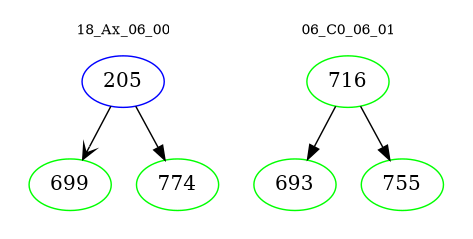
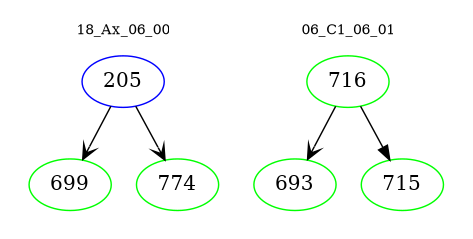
cluster "06_C0_06_01": label "06_C0_06_01" -> "06_C1_06_01"
edge "716" -> "693": arrowhead normal -> vee
edge "205" -> "774": arrowhead normal -> vee
node "755": label "755" -> "715"
